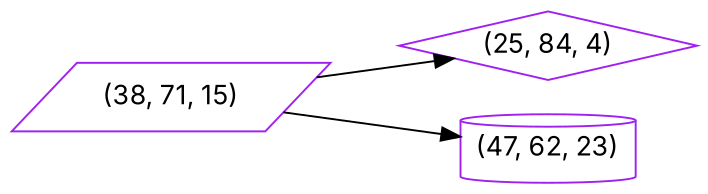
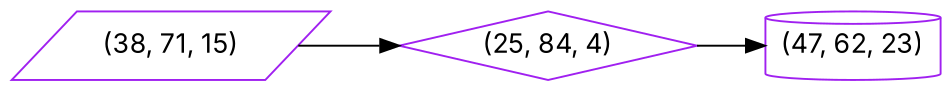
edge "(38, 71, 15)" -> "(47, 62, 23)": now "(25, 84, 4)" -> "(47, 62, 23)"
